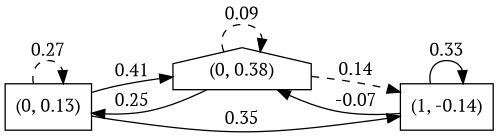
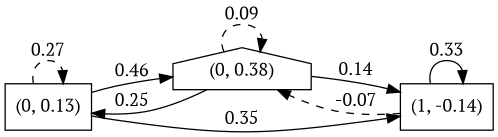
edge "(0, 0.13)" -> "(0, 0.38)": label "0.41" -> "0.46"
edge "(0, 0.38)" -> "(1, -0.14)": style dashed -> solid
edge "(1, -0.14)" -> "(0, 0.38)": style solid -> dashed
